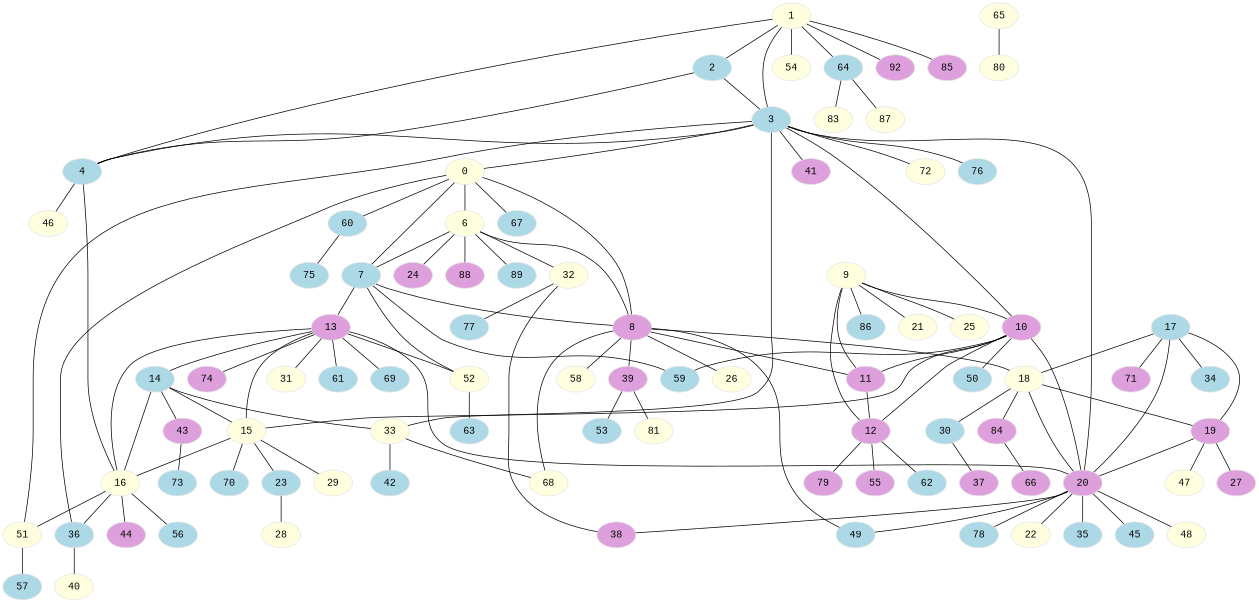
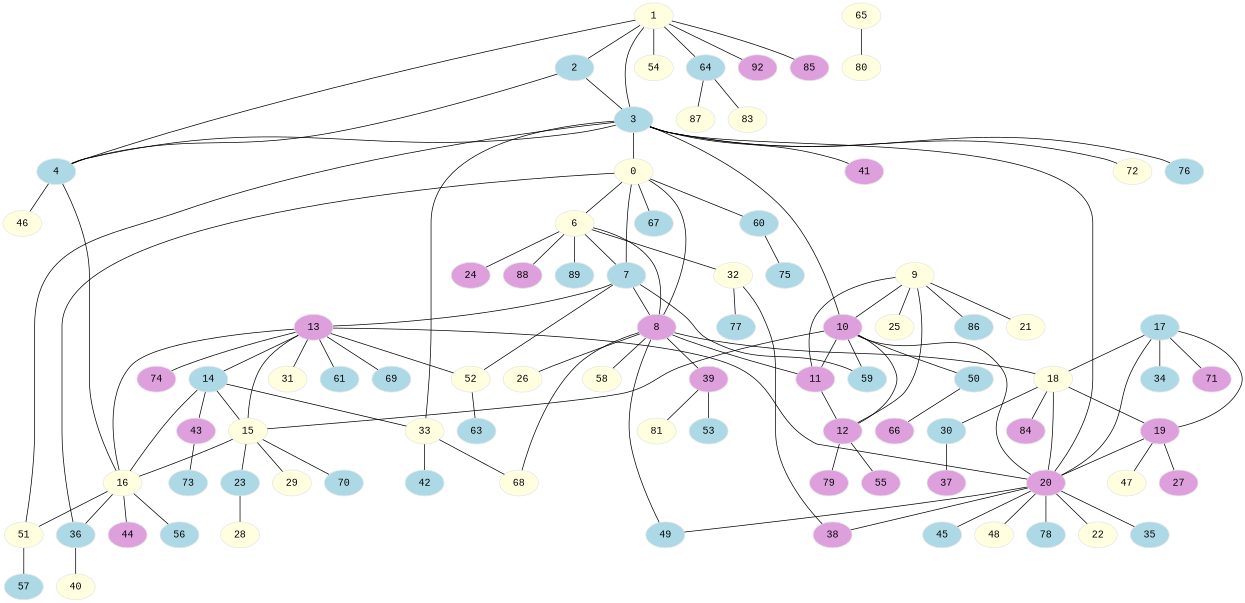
edge "84" -- "66": now "50" -- "66"
node "62": removed
